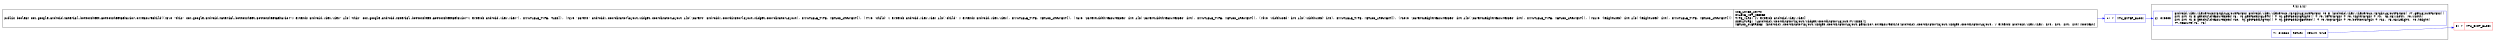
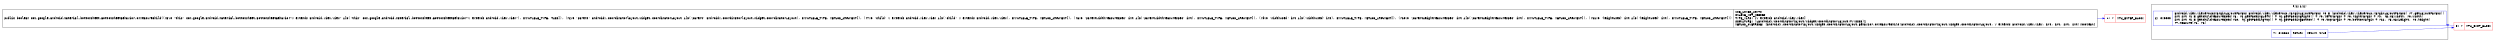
node "4: ?": color blue -> red
edge "4: ?" -> "6: 0x0000": now "5: ?" -> "6: 0x0000"
